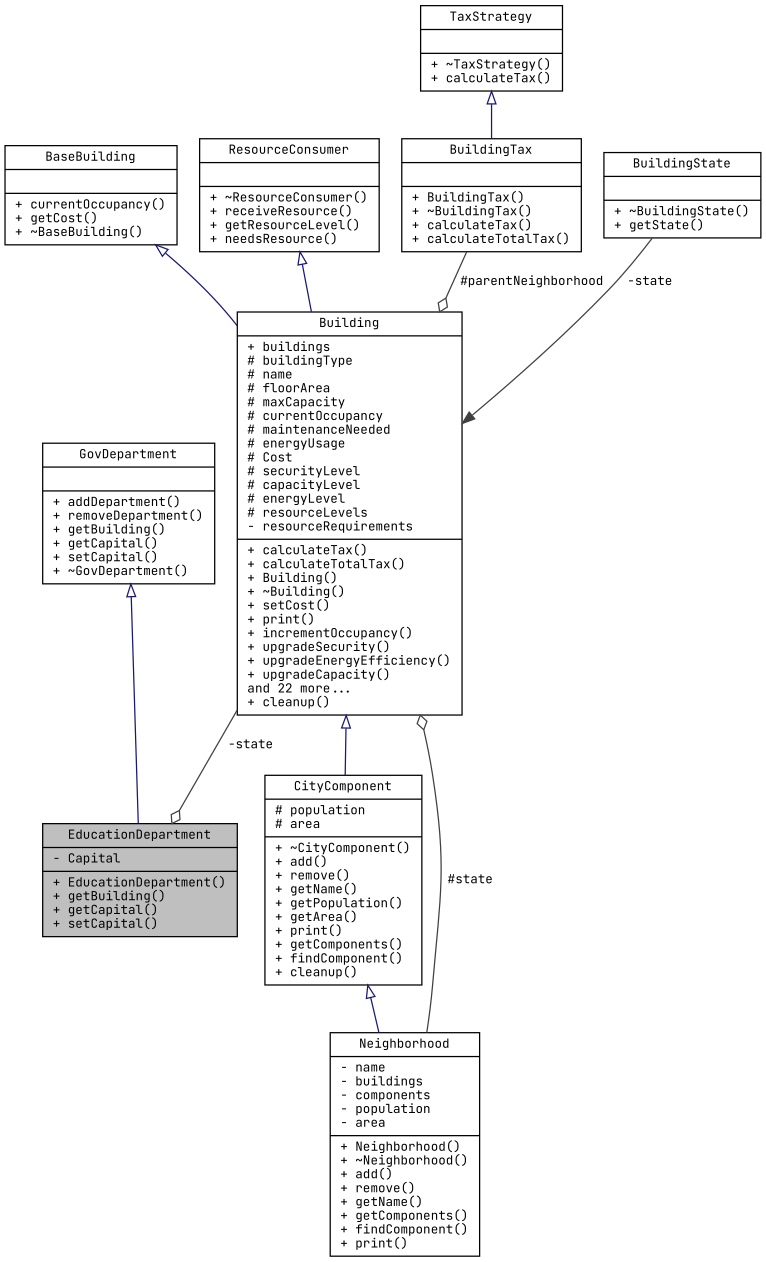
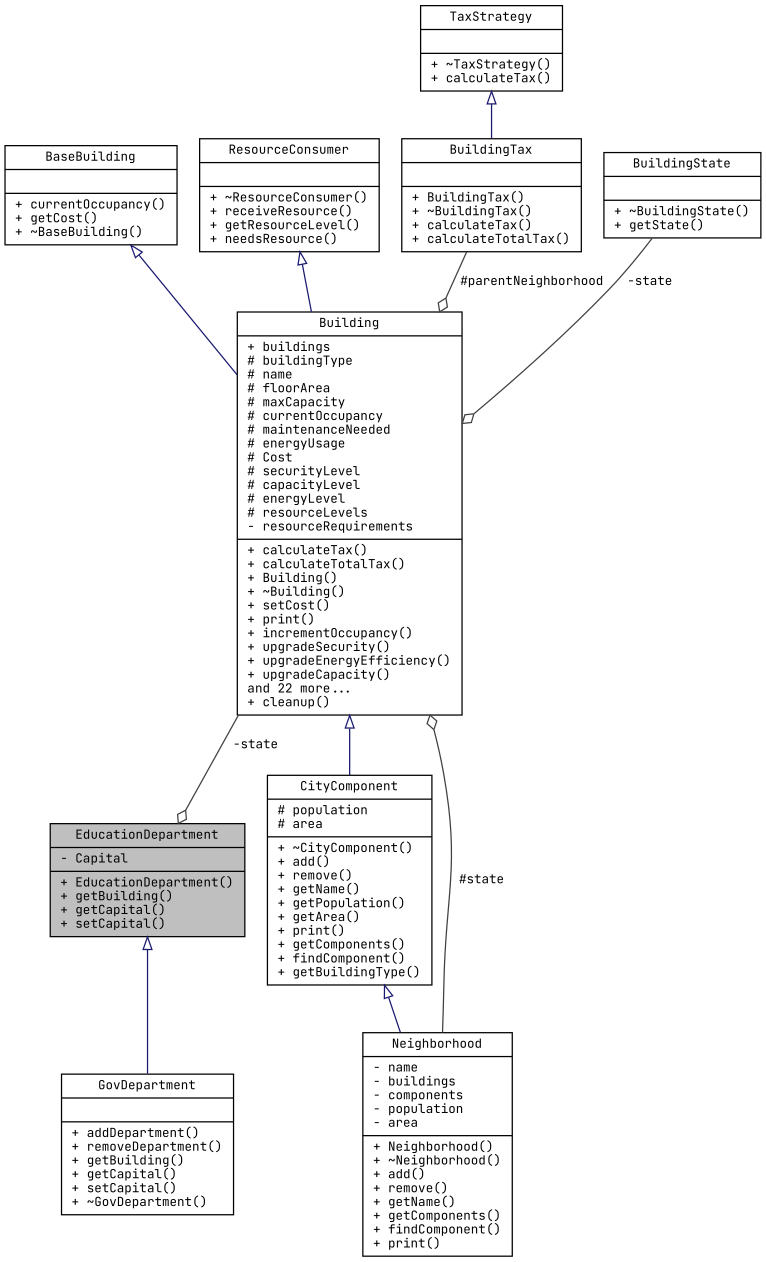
edge "BuildingState" -> "Building": arrowhead normal -> odiamond
edge "EducationDepartment" -> "GovDepartment": reversed
node "CityComponent": text "+ cleanup()" -> "+ getBuildingType()"
